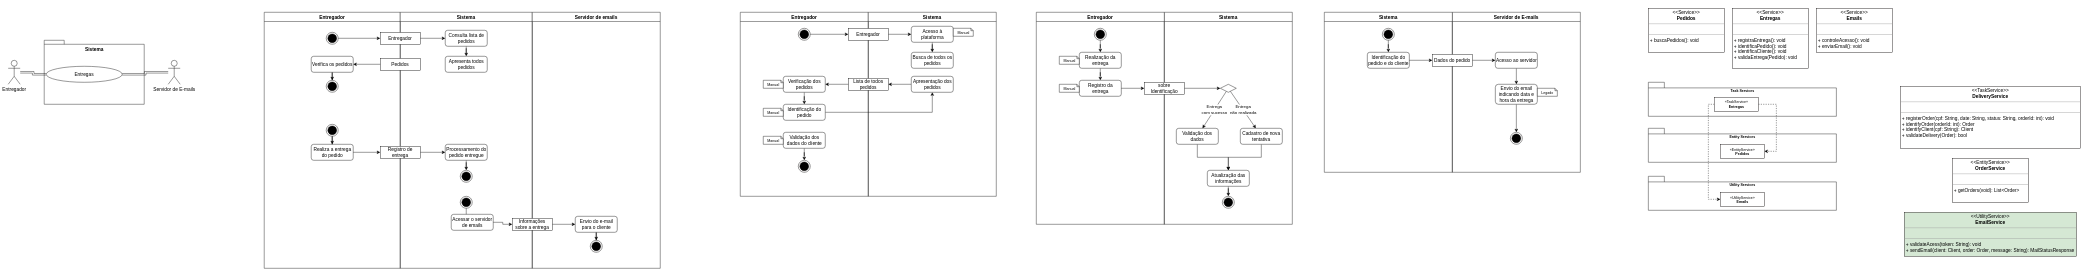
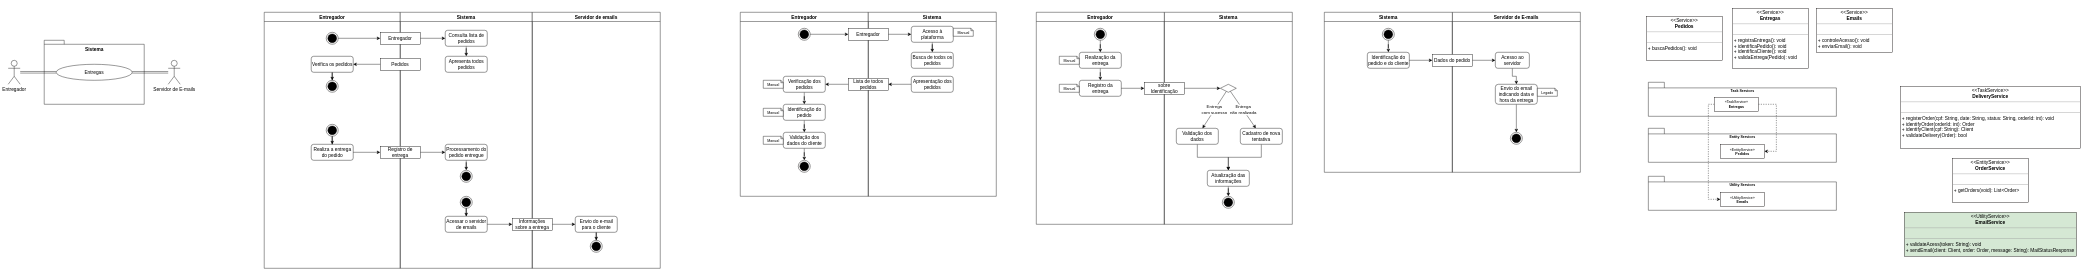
node "<<Service>> Pedidos + buscaPedidos(): void": moved (1686, 30) -> (1684, 38)
node "Acesso ao servidor": size 42x16 -> 34x16
node "Entregas": moved (84, 74) -> (94, 72)
edge "Identificação do pedido" -> "Apresentação dos pedidos": now "Identificação do pedido" -> "Validação dos dados do cliente"
node "Acessar o servidor de emails": moved (472, 222) -> (466, 224)
